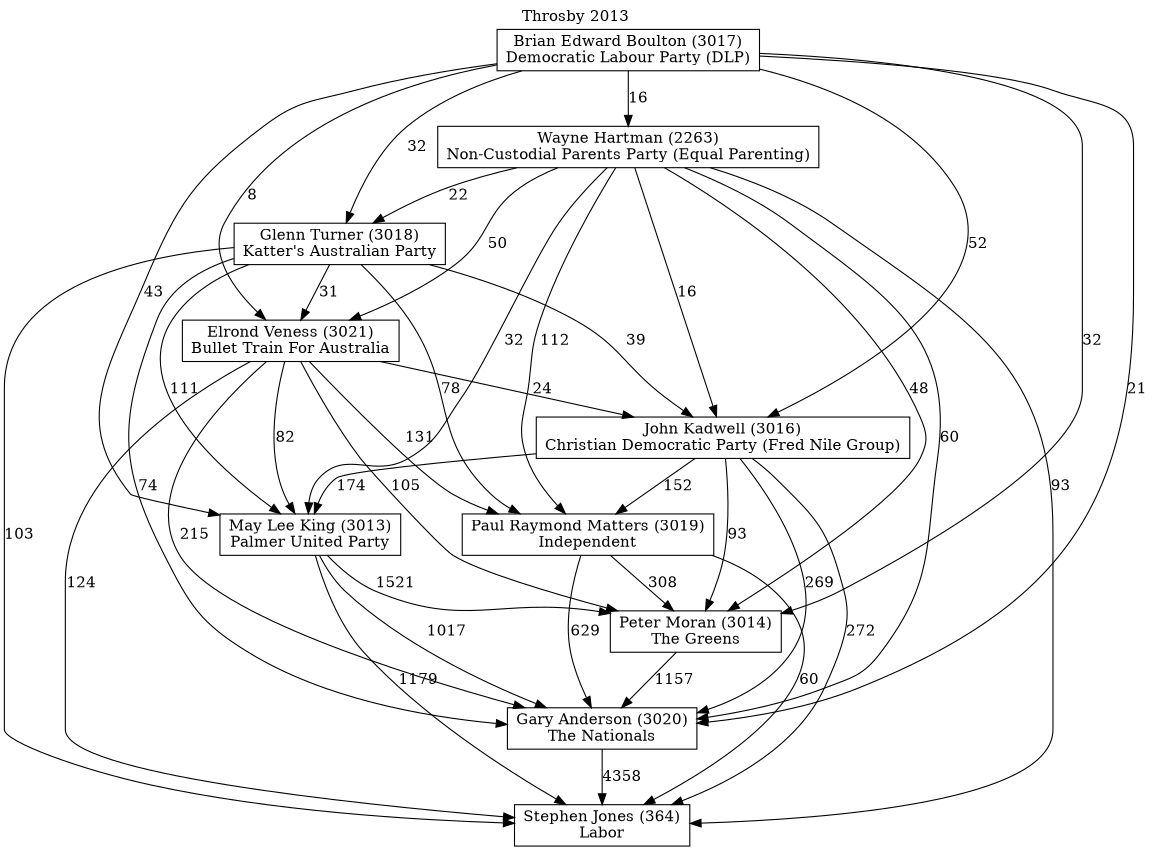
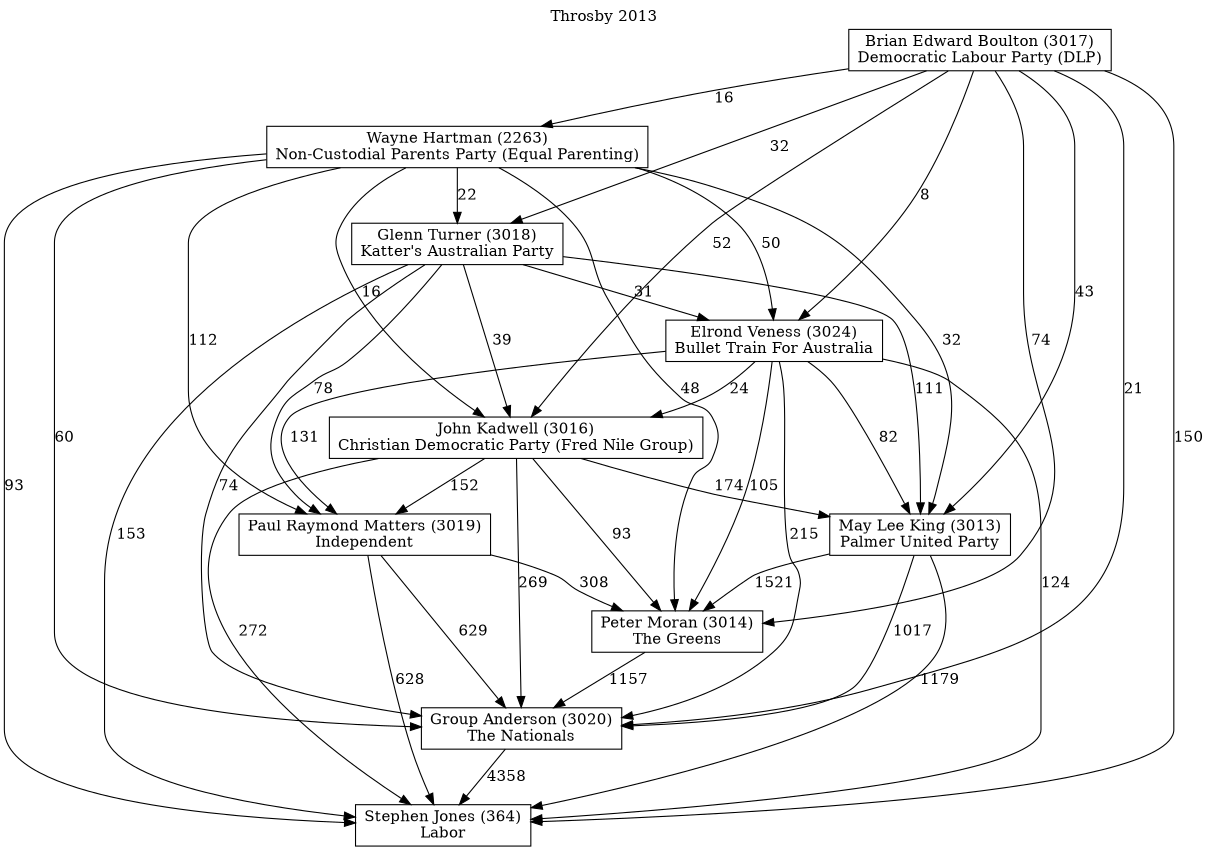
node "Elrond Veness (3021) Bullet Train For Australia": label "Elrond Veness (3021) Bullet Train For Australia" -> "Elrond Veness (3024) Bullet Train For Australia"
edge "Brian Edward Boulton (3017) Democratic Labour Party (DLP)" -> "Peter Moran (3014) The Greens": label "32" -> "74"
edge "Glenn Turner (3018) Katter's Australian Party" -> "Stephen Jones (364) Labor": label "103" -> "153"
edge "Paul Raymond Matters (3019) Independent" -> "Stephen Jones (364) Labor": label "60" -> "628"
edge "Brian Edward Boulton (3017) Democratic Labour Party (DLP)" -> "Stephen Jones (364) Labor": added, label "150"
node "Gary Anderson (3020) The Nationals": label "Gary Anderson (3020) The Nationals" -> "Group Anderson (3020) The Nationals"
